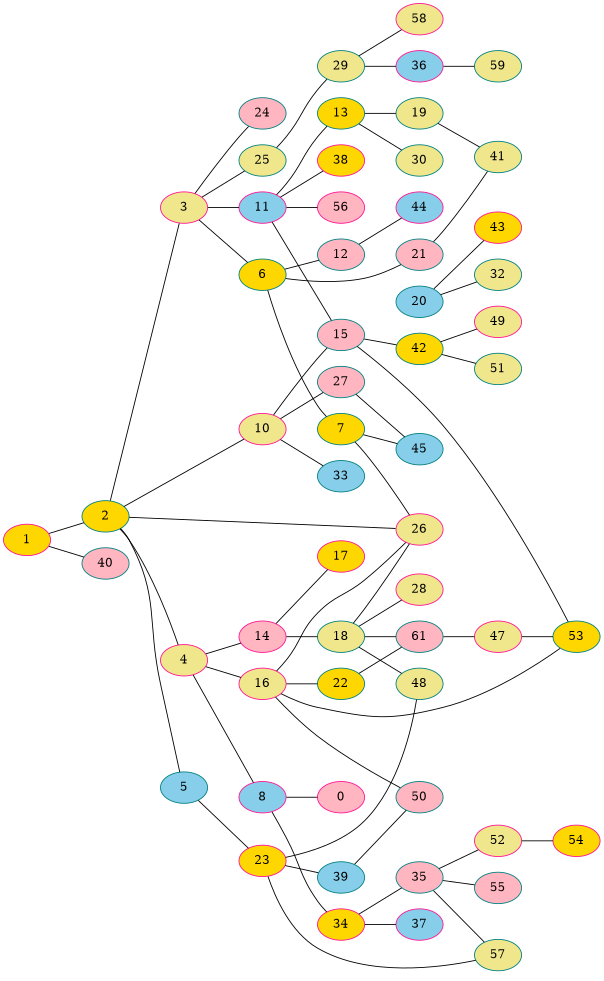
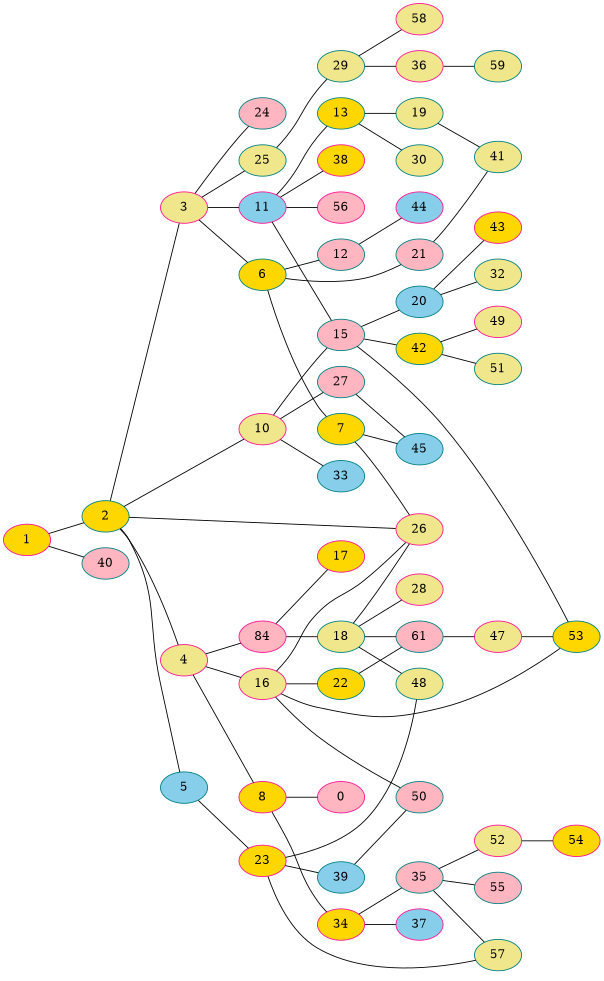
node "36": fillcolor skyblue -> khaki
edge "20" -- "15": added
node "14": label "14" -> "84"
node "8": fillcolor skyblue -> gold
